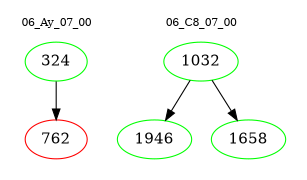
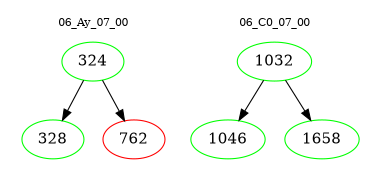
cluster "06_C8_07_00": label "06_C8_07_00" -> "06_C0_07_00"
node "328": added
node "1946": label "1946" -> "1046"
